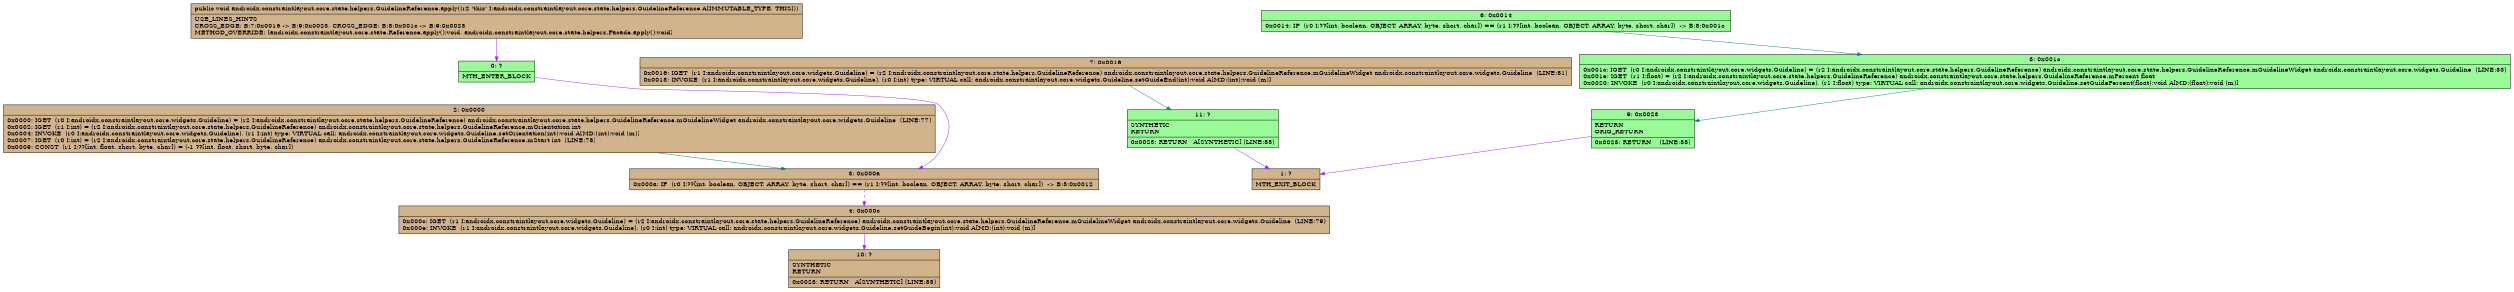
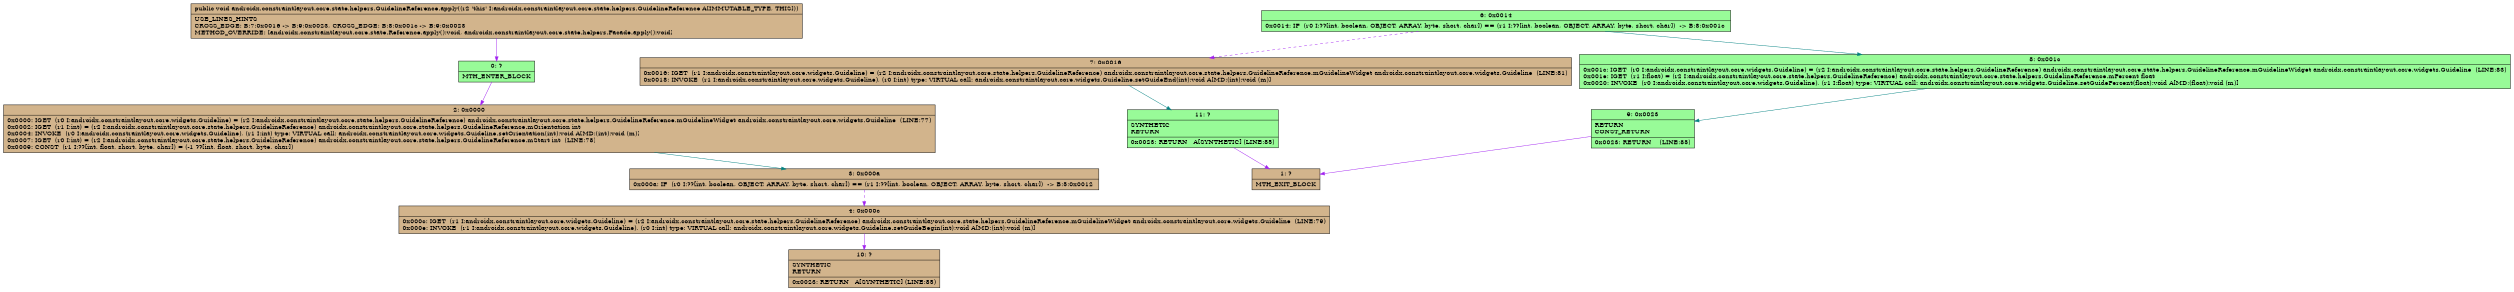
edge "6: 0x0014" -> "7: 0x0016": added
edge "0: ?" -> "3: 0x000a": now "0: ?" -> "2: 0x0000"
node "9: 0x0023": text "ORIG_RETURN" -> "CONST_RETURN"
